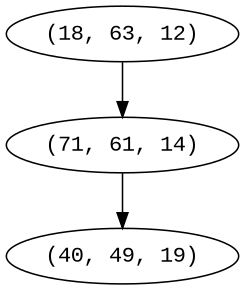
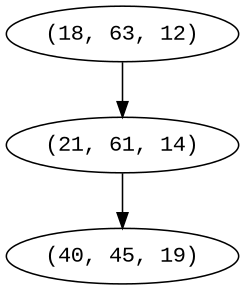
node "(71, 61, 14)": label "(71, 61, 14)" -> "(21, 61, 14)"
node "(40, 49, 19)": label "(40, 49, 19)" -> "(40, 45, 19)"
